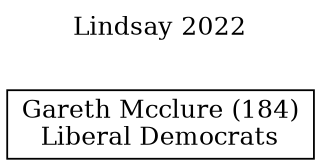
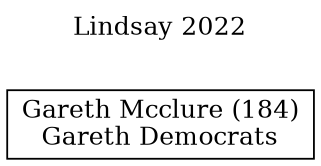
node "Gareth Mcclure (184) Liberal Democrats": label "Gareth Mcclure (184) Liberal Democrats" -> "Gareth Mcclure (184) Gareth Democrats"
